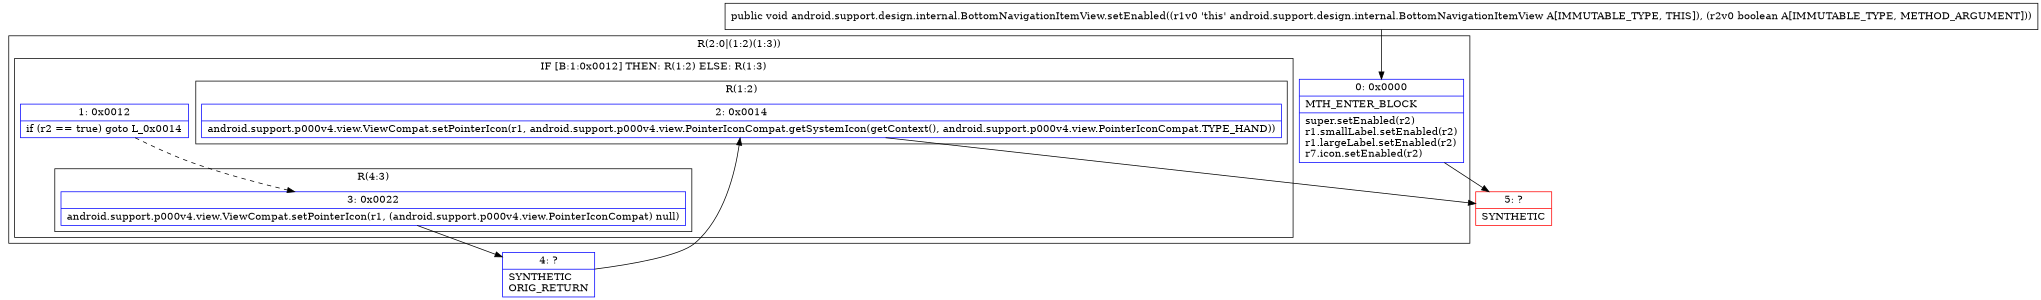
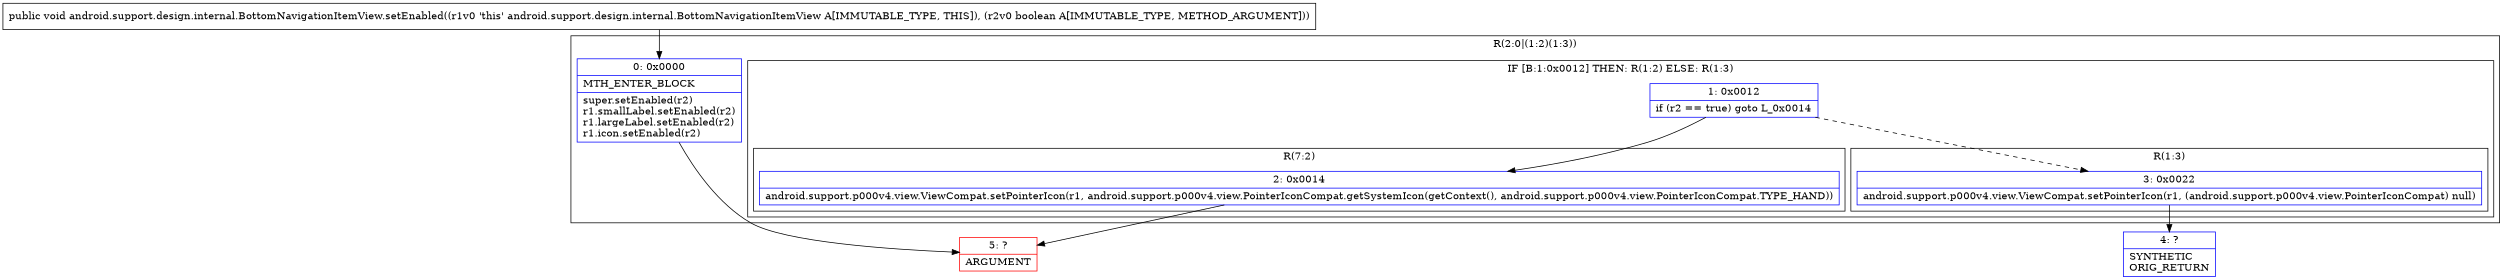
cluster "R(1:2)": label "R(1:2)" -> "R(7:2)"
node "0: 0x0000": text "r7.icon.setEnabled(r2)" -> "r1.icon.setEnabled(r2)"
cluster "R(4:3)": label "R(4:3)" -> "R(1:3)"
node "5: ?": text "SYNTHETIC" -> "ARGUMENT"
edge "4: ?" -> "2: 0x0014": now "1: 0x0012" -> "2: 0x0014"
